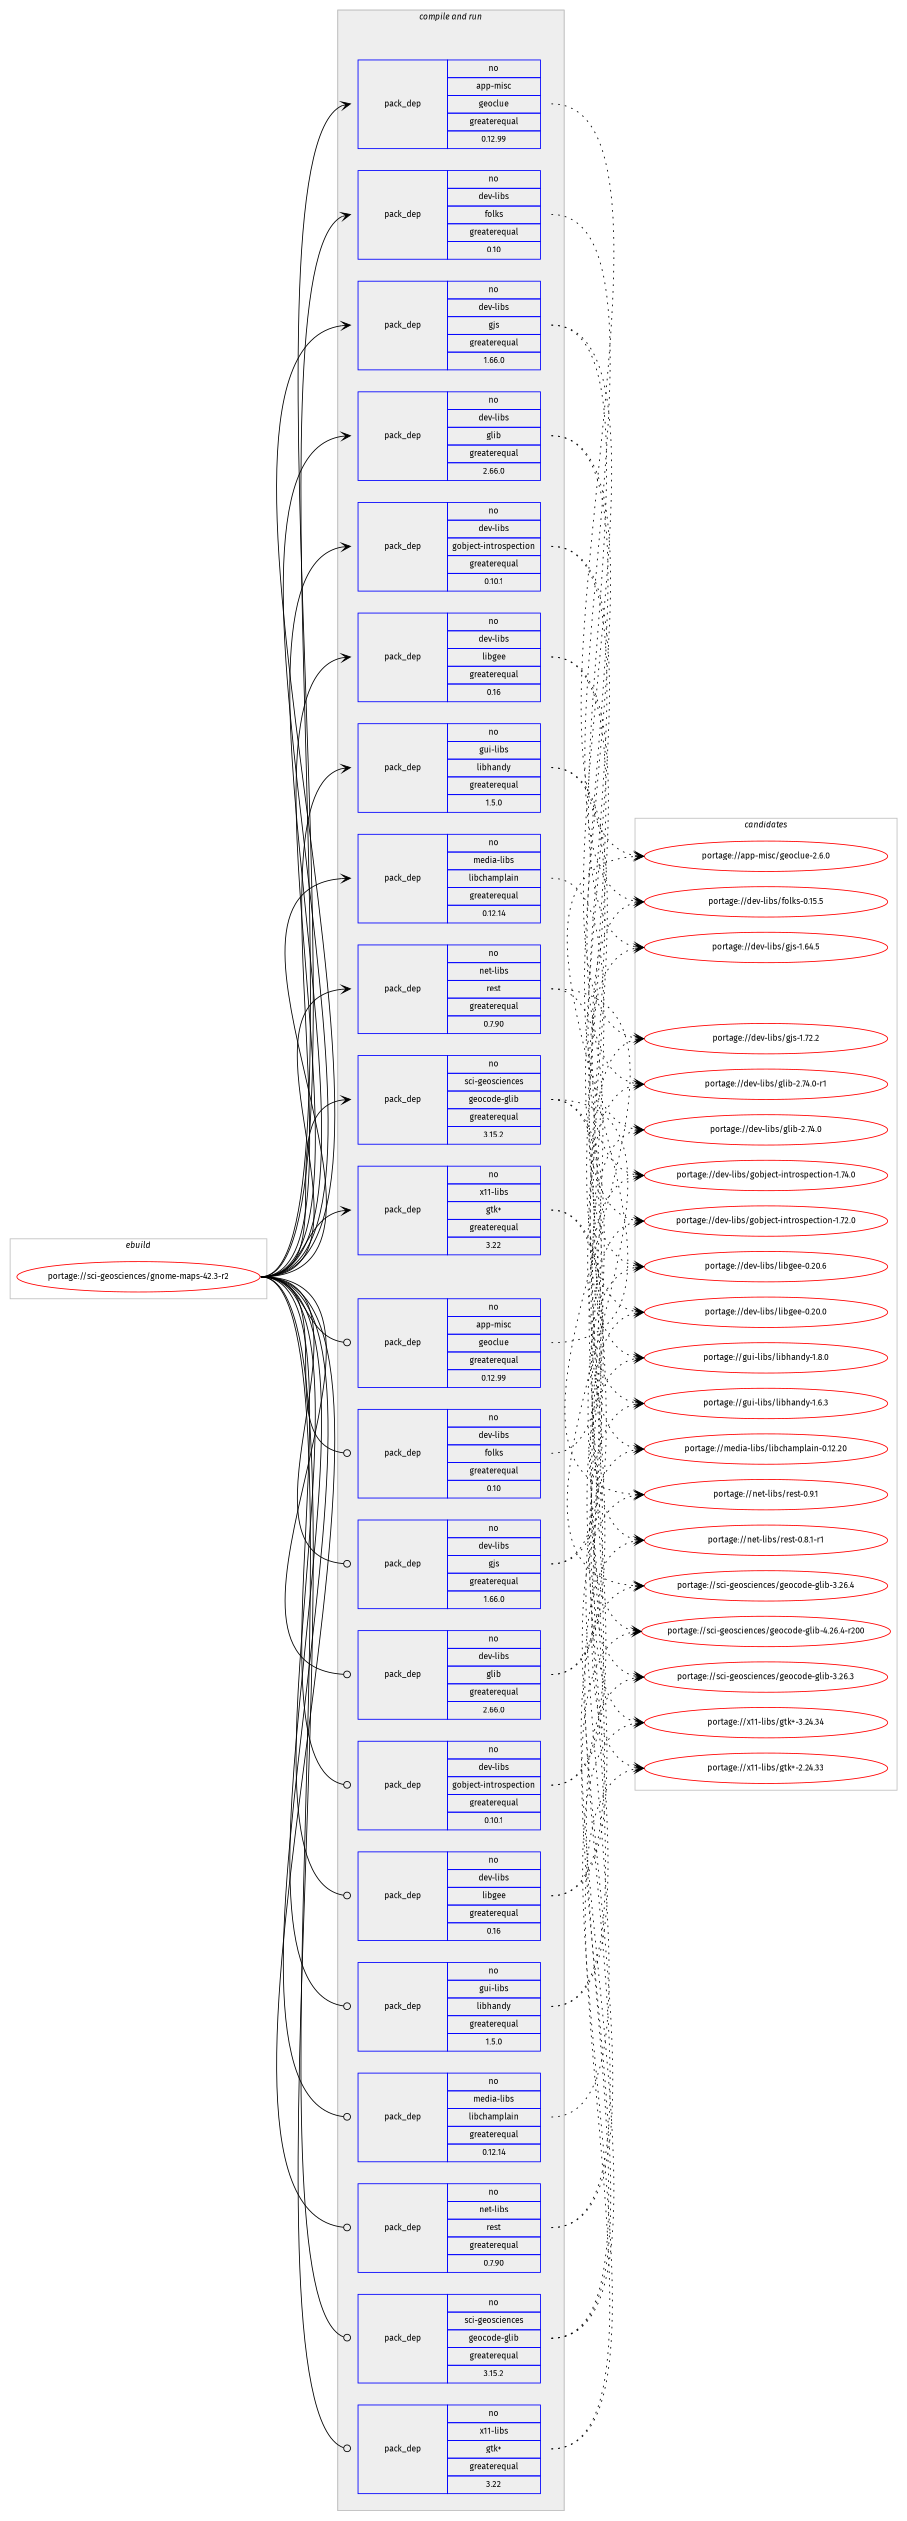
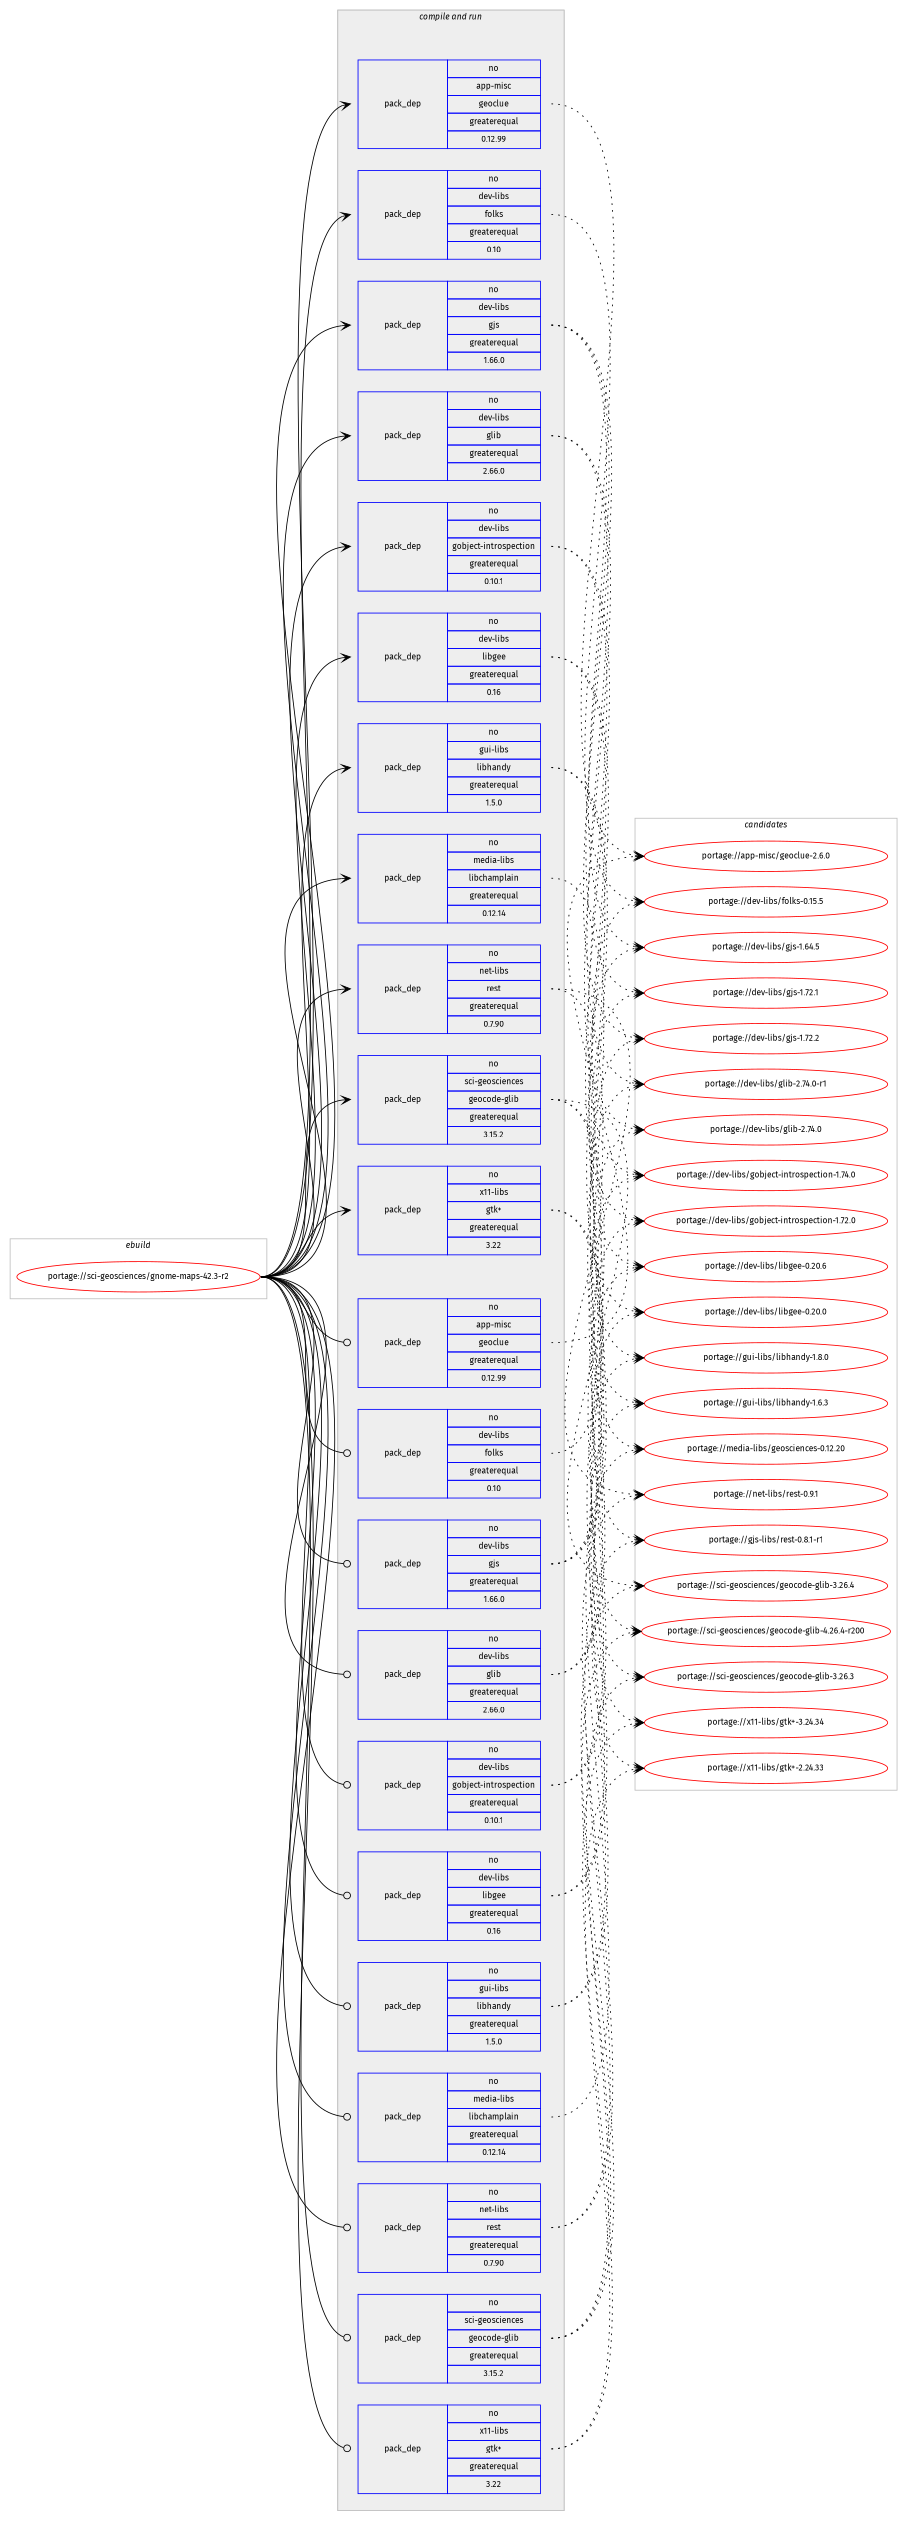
node "portage://dev-libs/gjs-1.72.1": added
node "portage://media-libs/libchamplain-0.12.20": label "portage://media-libs/libchamplain-0.12.20" -> "portage://media-libs/geosciences-0.12.20"
node "portage://net-libs/rest-0.8.1-r1": label "portage://net-libs/rest-0.8.1-r1" -> "portage://gjs-libs/rest-0.8.1-r1"
